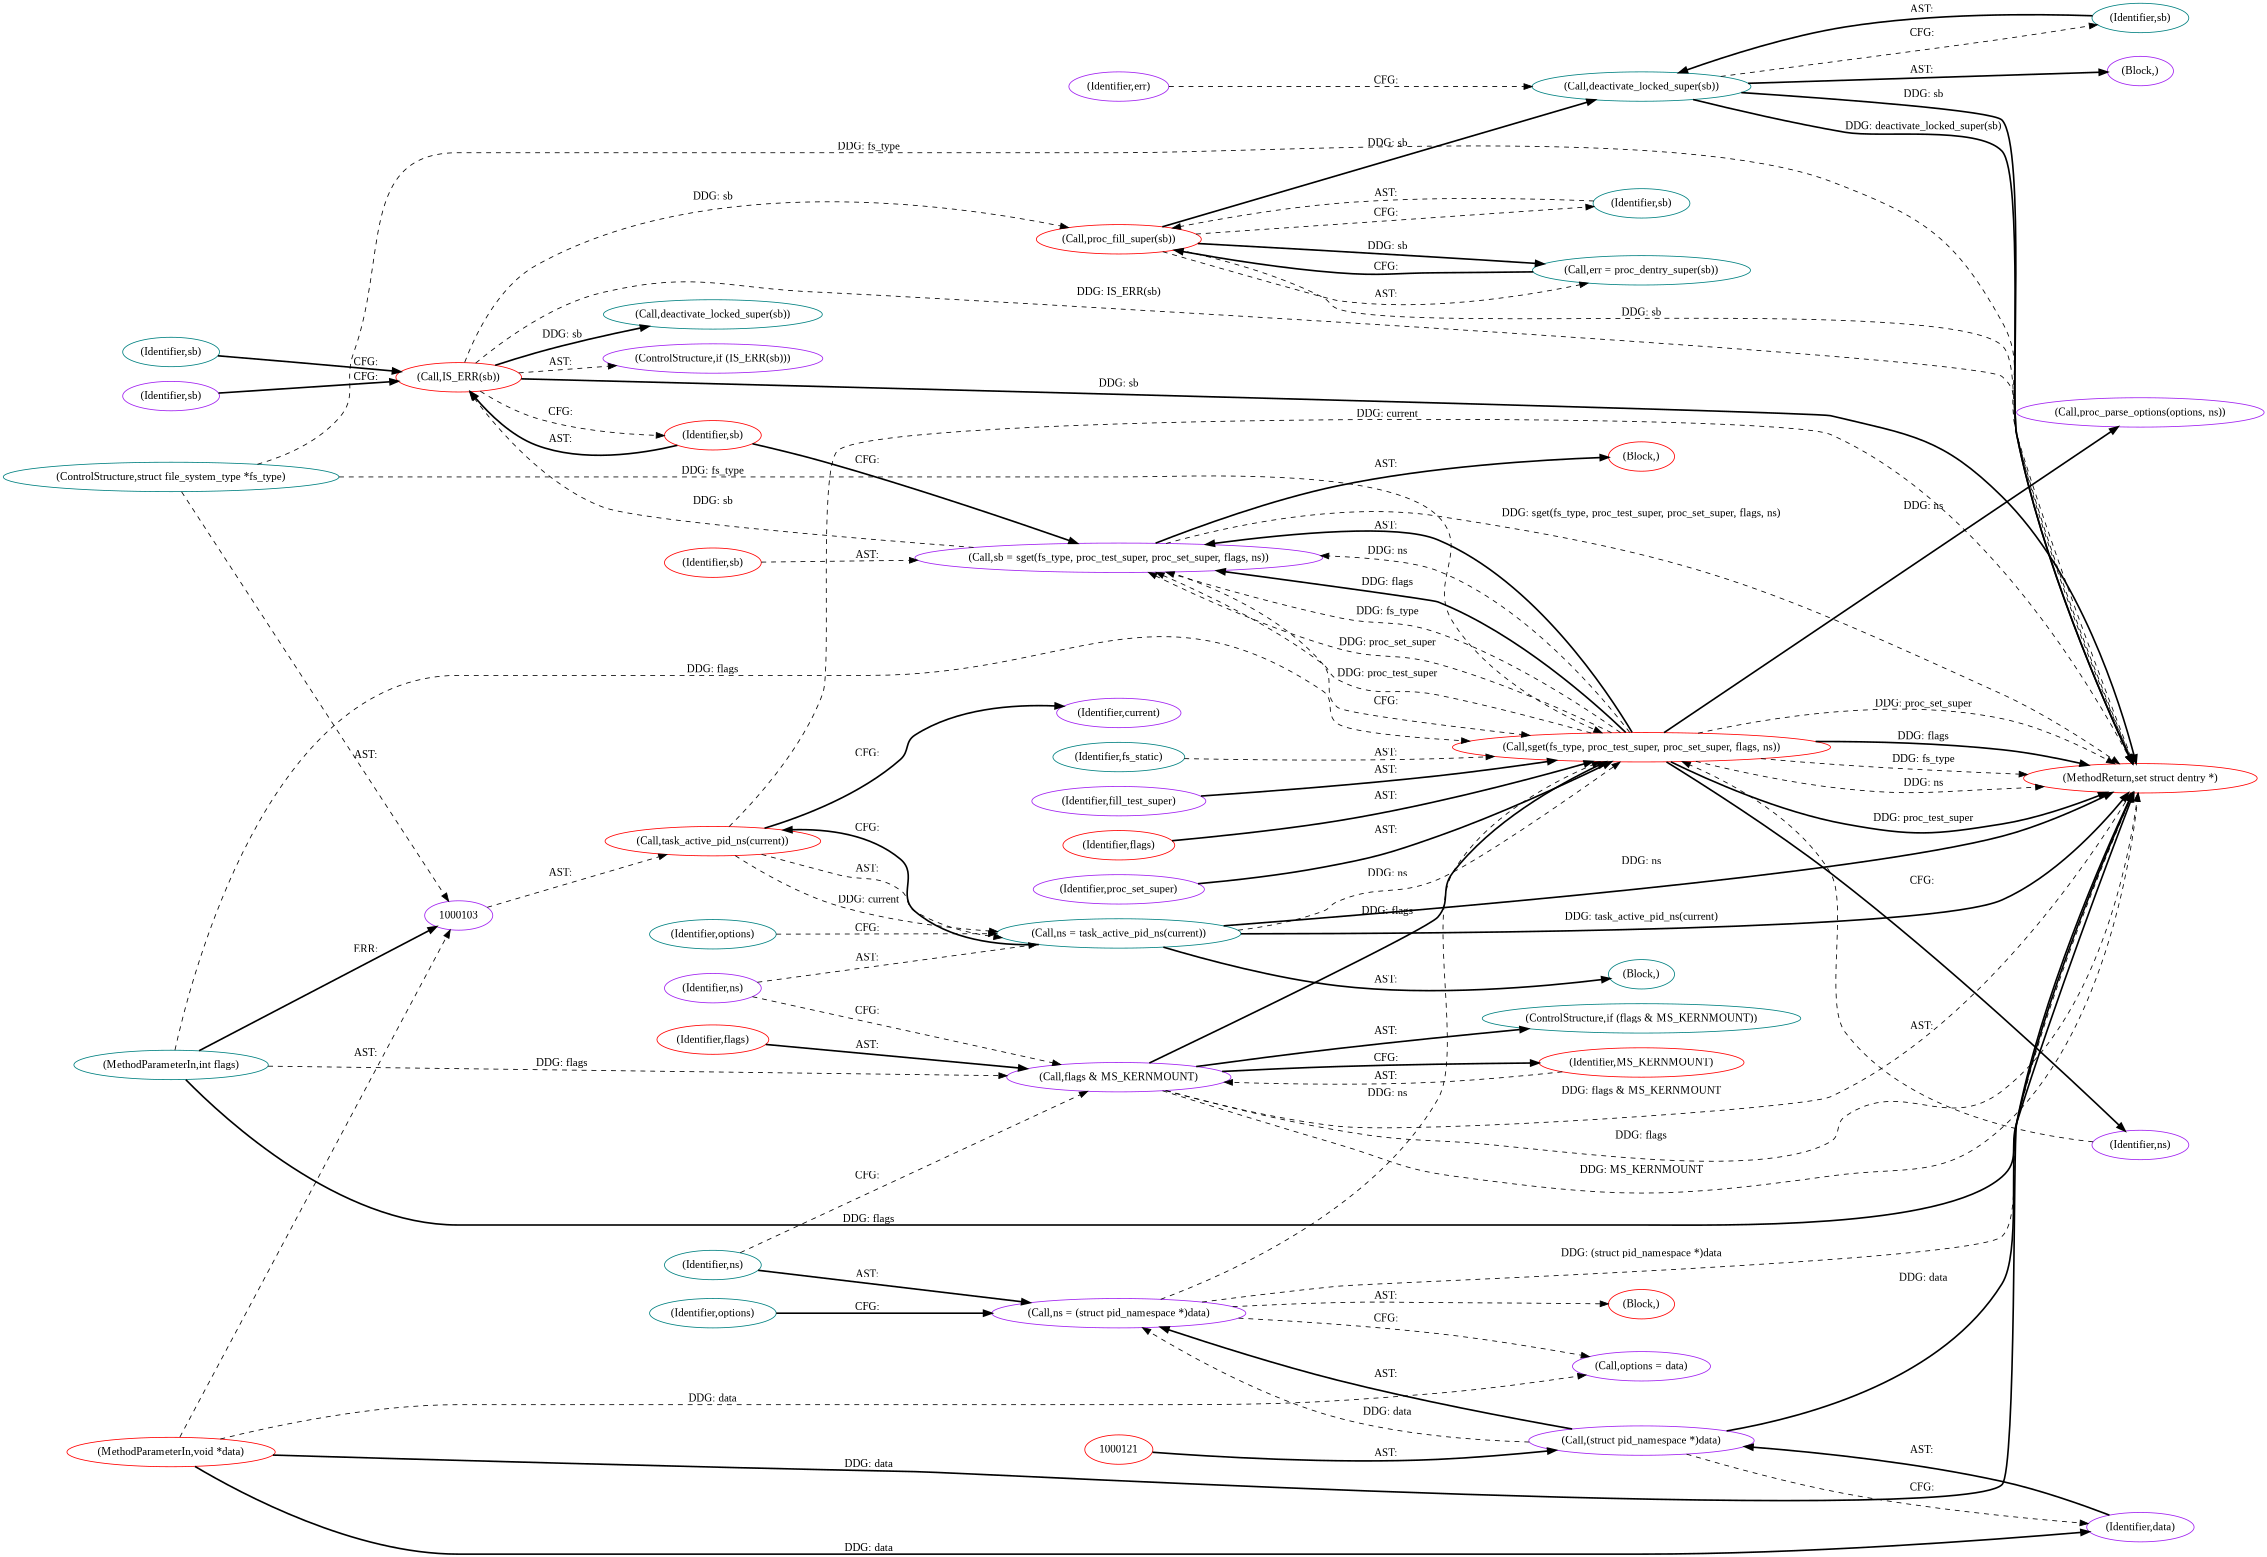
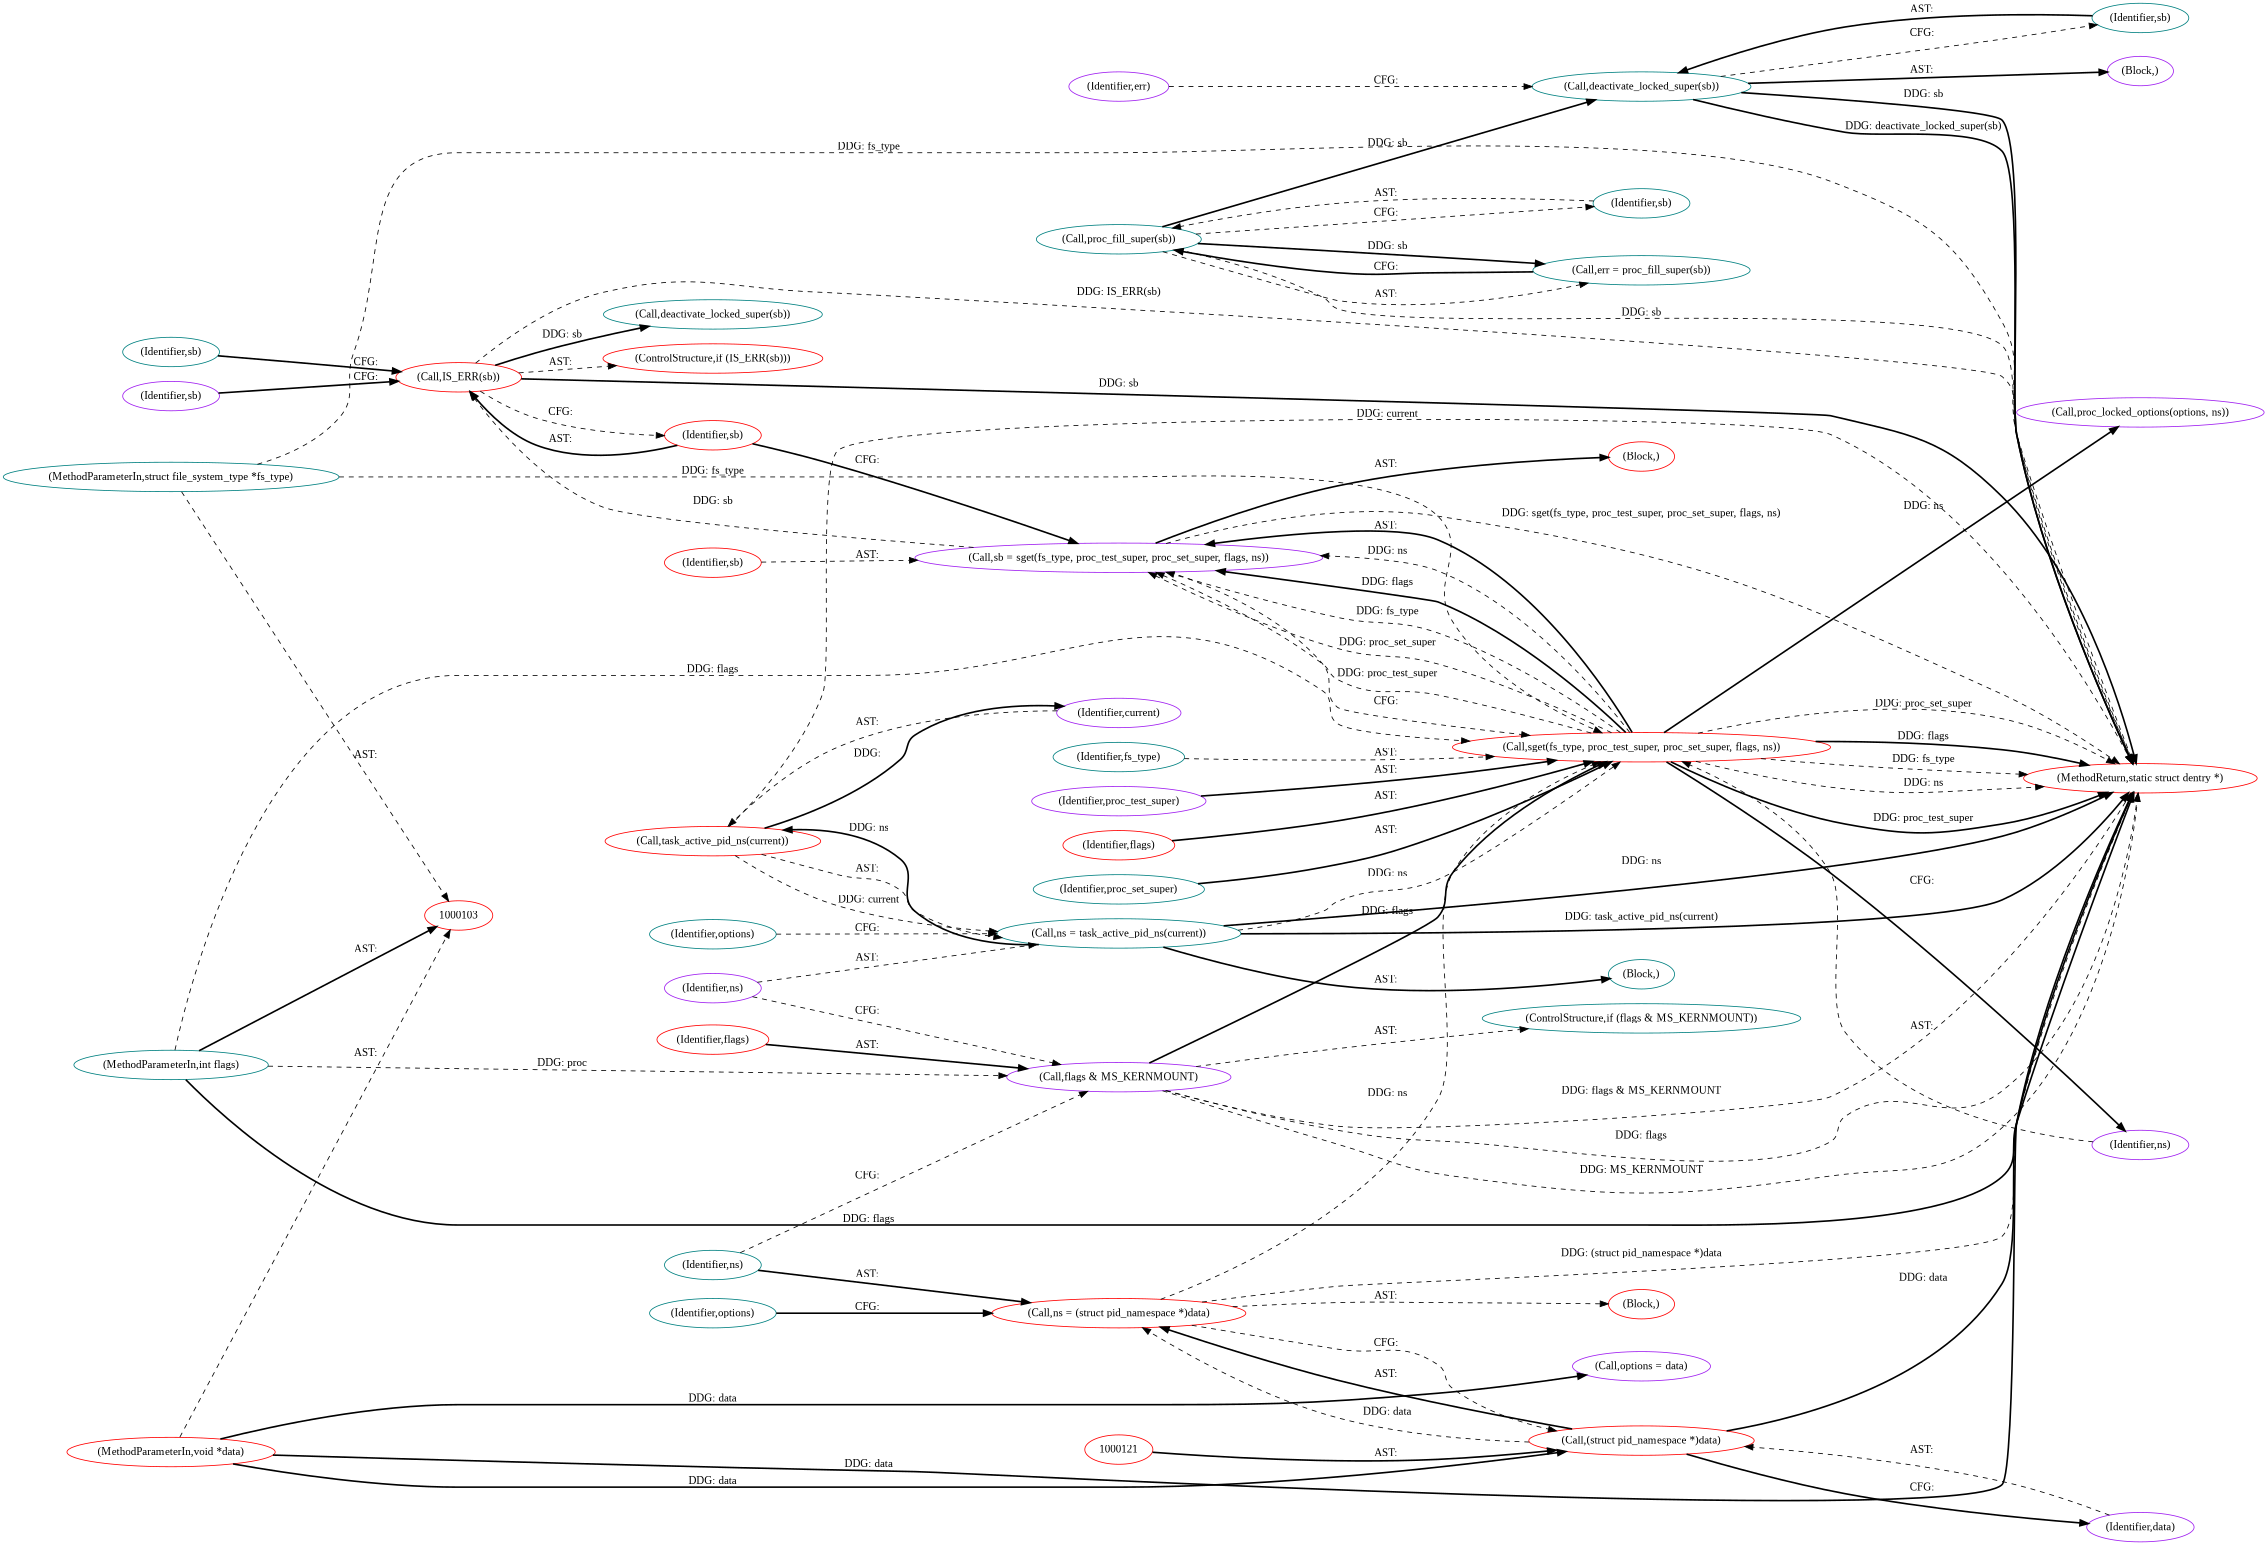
edge "(Call,IS_ERR(sb))" -> "(Call,proc_fill_super(sb))": removed, label "DDG: sb"
node "(Call,proc_fill_super(sb))": color red -> teal
node "(Call,err = proc_dentry_super(sb))": label "(Call,err = proc_dentry_super(sb))" -> "(Call,err = proc_fill_super(sb))"
node "(ControlStructure,if (IS_ERR(sb)))": color purple -> red
node "(Call,proc_parse_options(options, ns))": label "(Call,proc_parse_options(options, ns))" -> "(Call,proc_locked_options(options, ns))"
node "(ControlStructure,struct file_system_type *fs_type)": label "(ControlStructure,struct file_system_type *fs_type)" -> "(MethodParameterIn,struct file_system_type *fs_type)"
edge "(Call,task_active_pid_ns(current))" -> "(Identifier,current)": label "CFG: " -> "DDG: "
node "(Identifier,fs_static)": label "(Identifier,fs_static)" -> "(Identifier,fs_type)"
node "(MethodReturn,set struct dentry *)": label "(MethodReturn,set struct dentry *)" -> "(MethodReturn,static struct dentry *)"
node "(Identifier,fill_test_super)": label "(Identifier,fill_test_super)" -> "(Identifier,proc_test_super)"
edge "(Call,ns = task_active_pid_ns(current))" -> "(Call,task_active_pid_ns(current))": label "CFG: " -> "DDG: ns"
edge "1000103" -> "(Call,task_active_pid_ns(current))": now "(Identifier,current)" -> "(Call,task_active_pid_ns(current))"
node "(Identifier,proc_set_super)": color purple -> teal
node "1000103": color purple -> red
edge "(MethodParameterIn,int flags)" -> "1000103": label "ERR: " -> "AST: "
edge "(Call,flags & MS_KERNMOUNT)" -> "(ControlStructure,if (flags & MS_KERNMOUNT))": style bold -> dashed
node "(Identifier,MS_KERNMOUNT)": removed
edge "(MethodParameterIn,int flags)" -> "(Call,flags & MS_KERNMOUNT)": label "DDG: flags" -> "DDG: proc"
node "(Call,ns = (struct pid_namespace *)data)": color purple -> red
edge "(Call,ns = (struct pid_namespace *)data)" -> "(Call,options = data)": now "(Call,ns = (struct pid_namespace *)data)" -> "(Call,(struct pid_namespace *)data)"
edge "(MethodParameterIn,void *data)" -> "(Call,options = data)": style dashed -> bold
node "(Call,(struct pid_namespace *)data)": color purple -> red
edge "(Identifier,data)" -> "(Call,(struct pid_namespace *)data)": style bold -> dashed
edge "(Call,(struct pid_namespace *)data)" -> "(Identifier,data)": style dashed -> bold
edge "(MethodParameterIn,void *data)" -> "(Identifier,data)": now "(MethodParameterIn,void *data)" -> "(Call,(struct pid_namespace *)data)"
